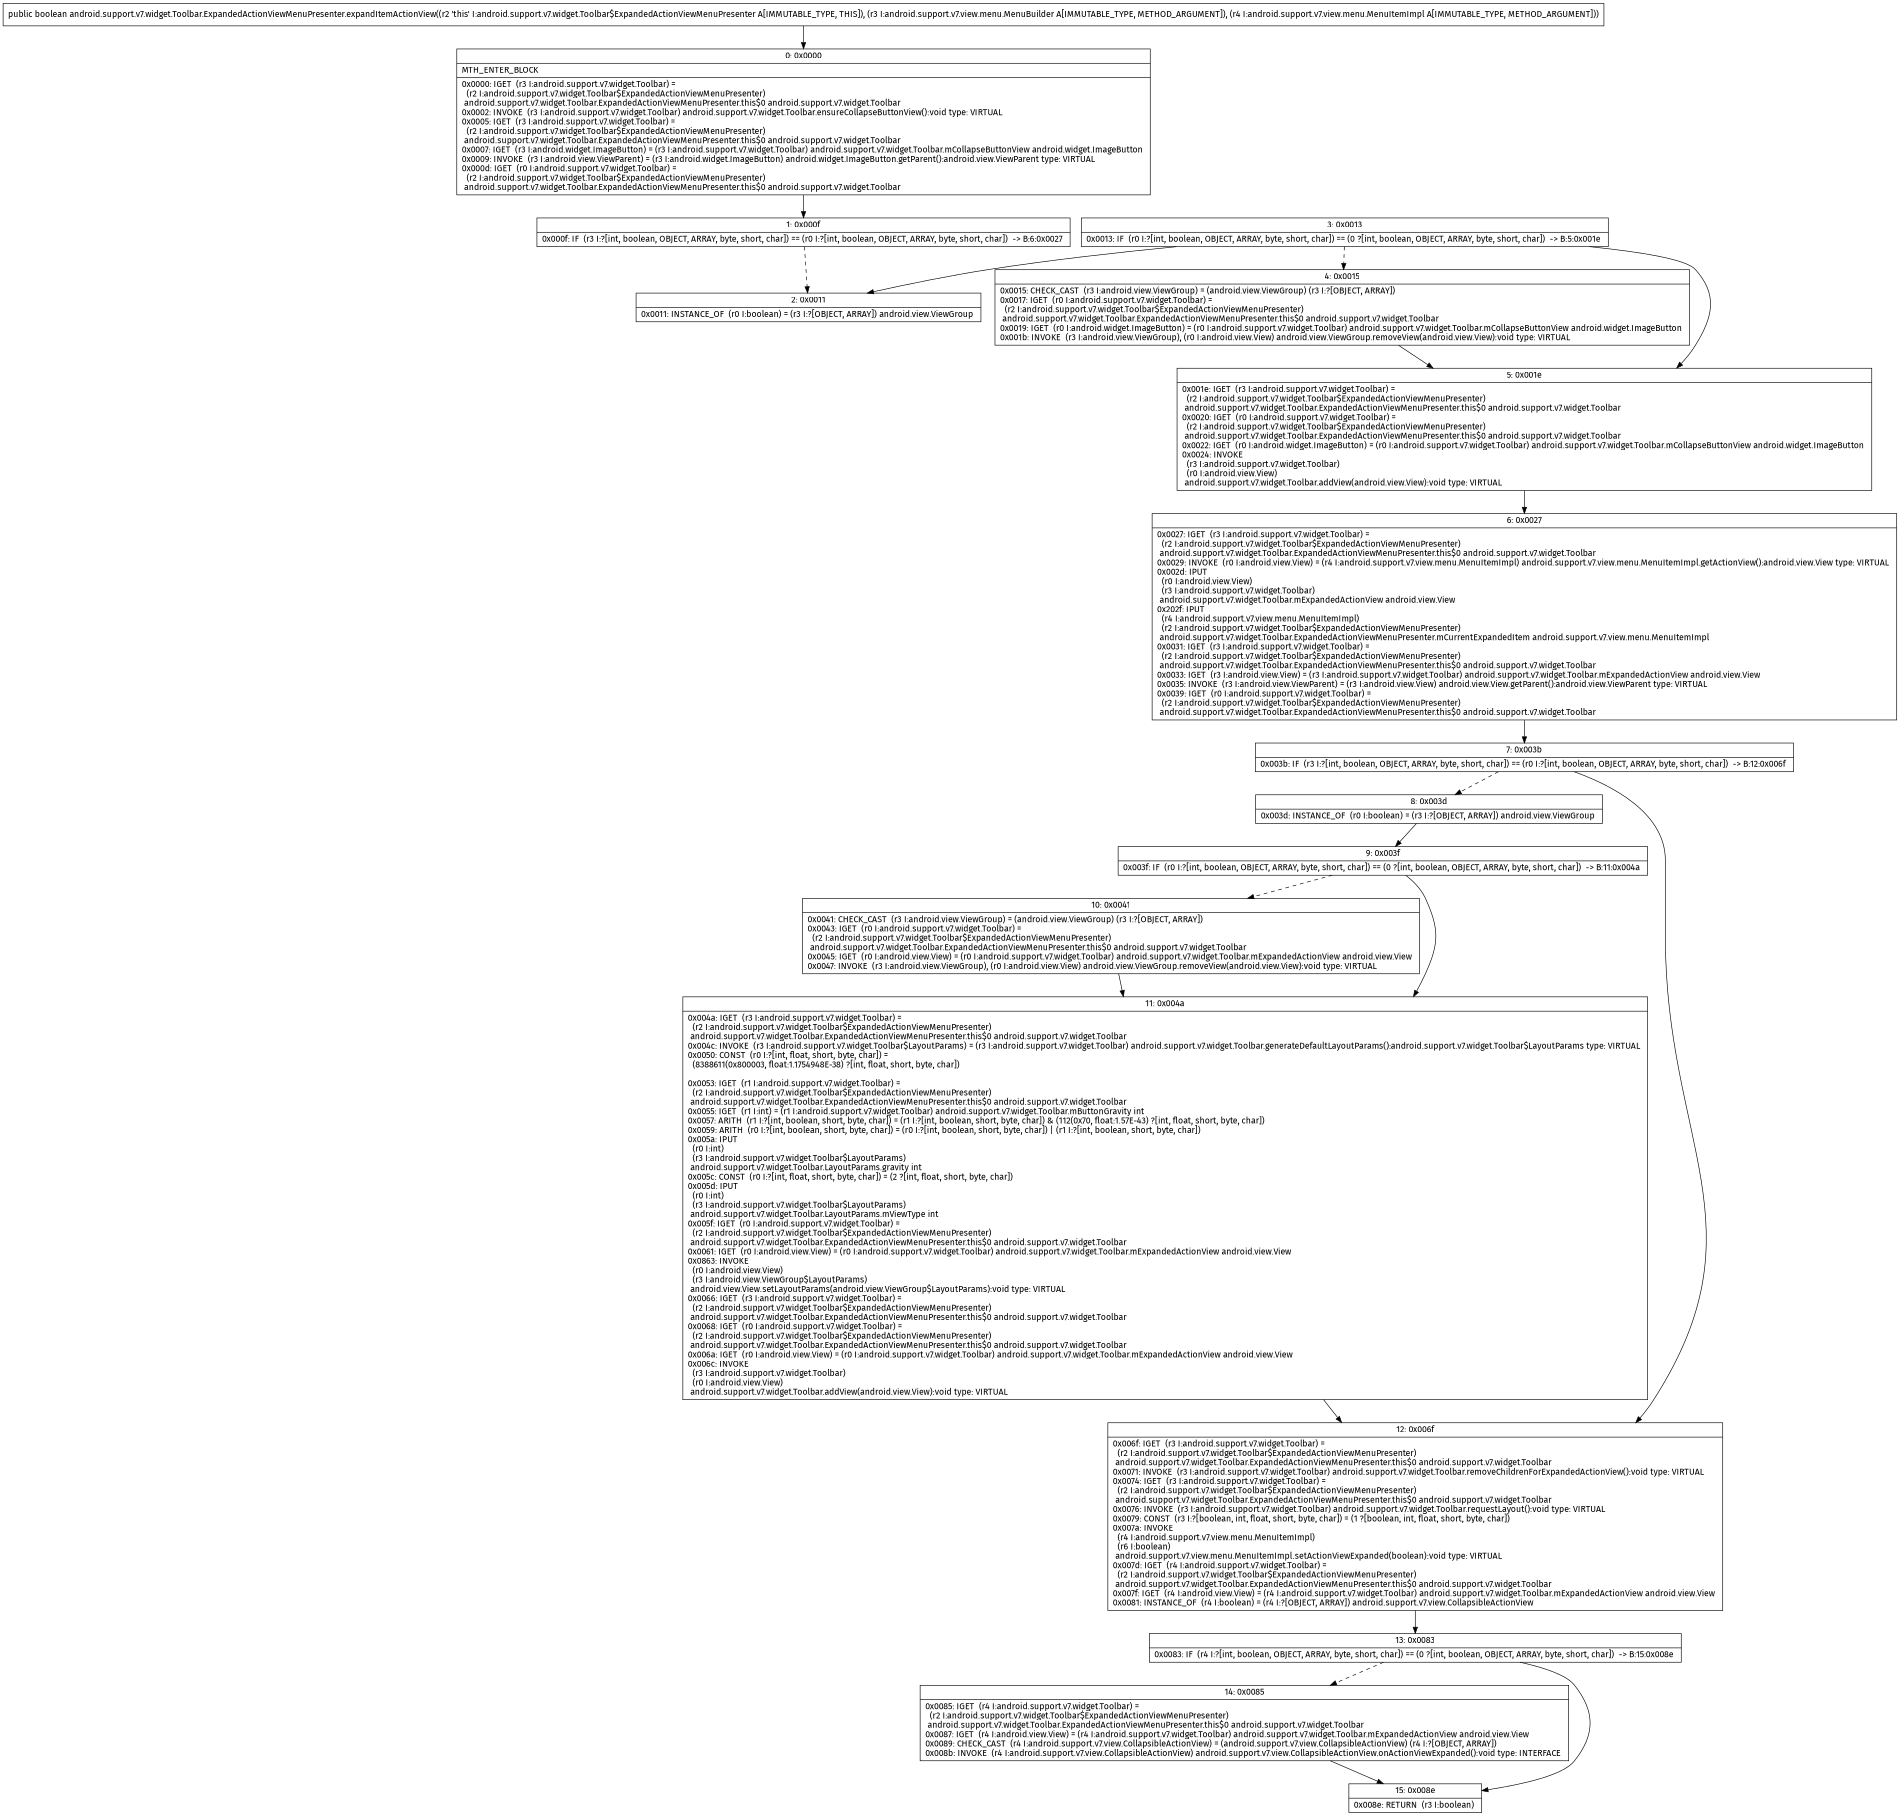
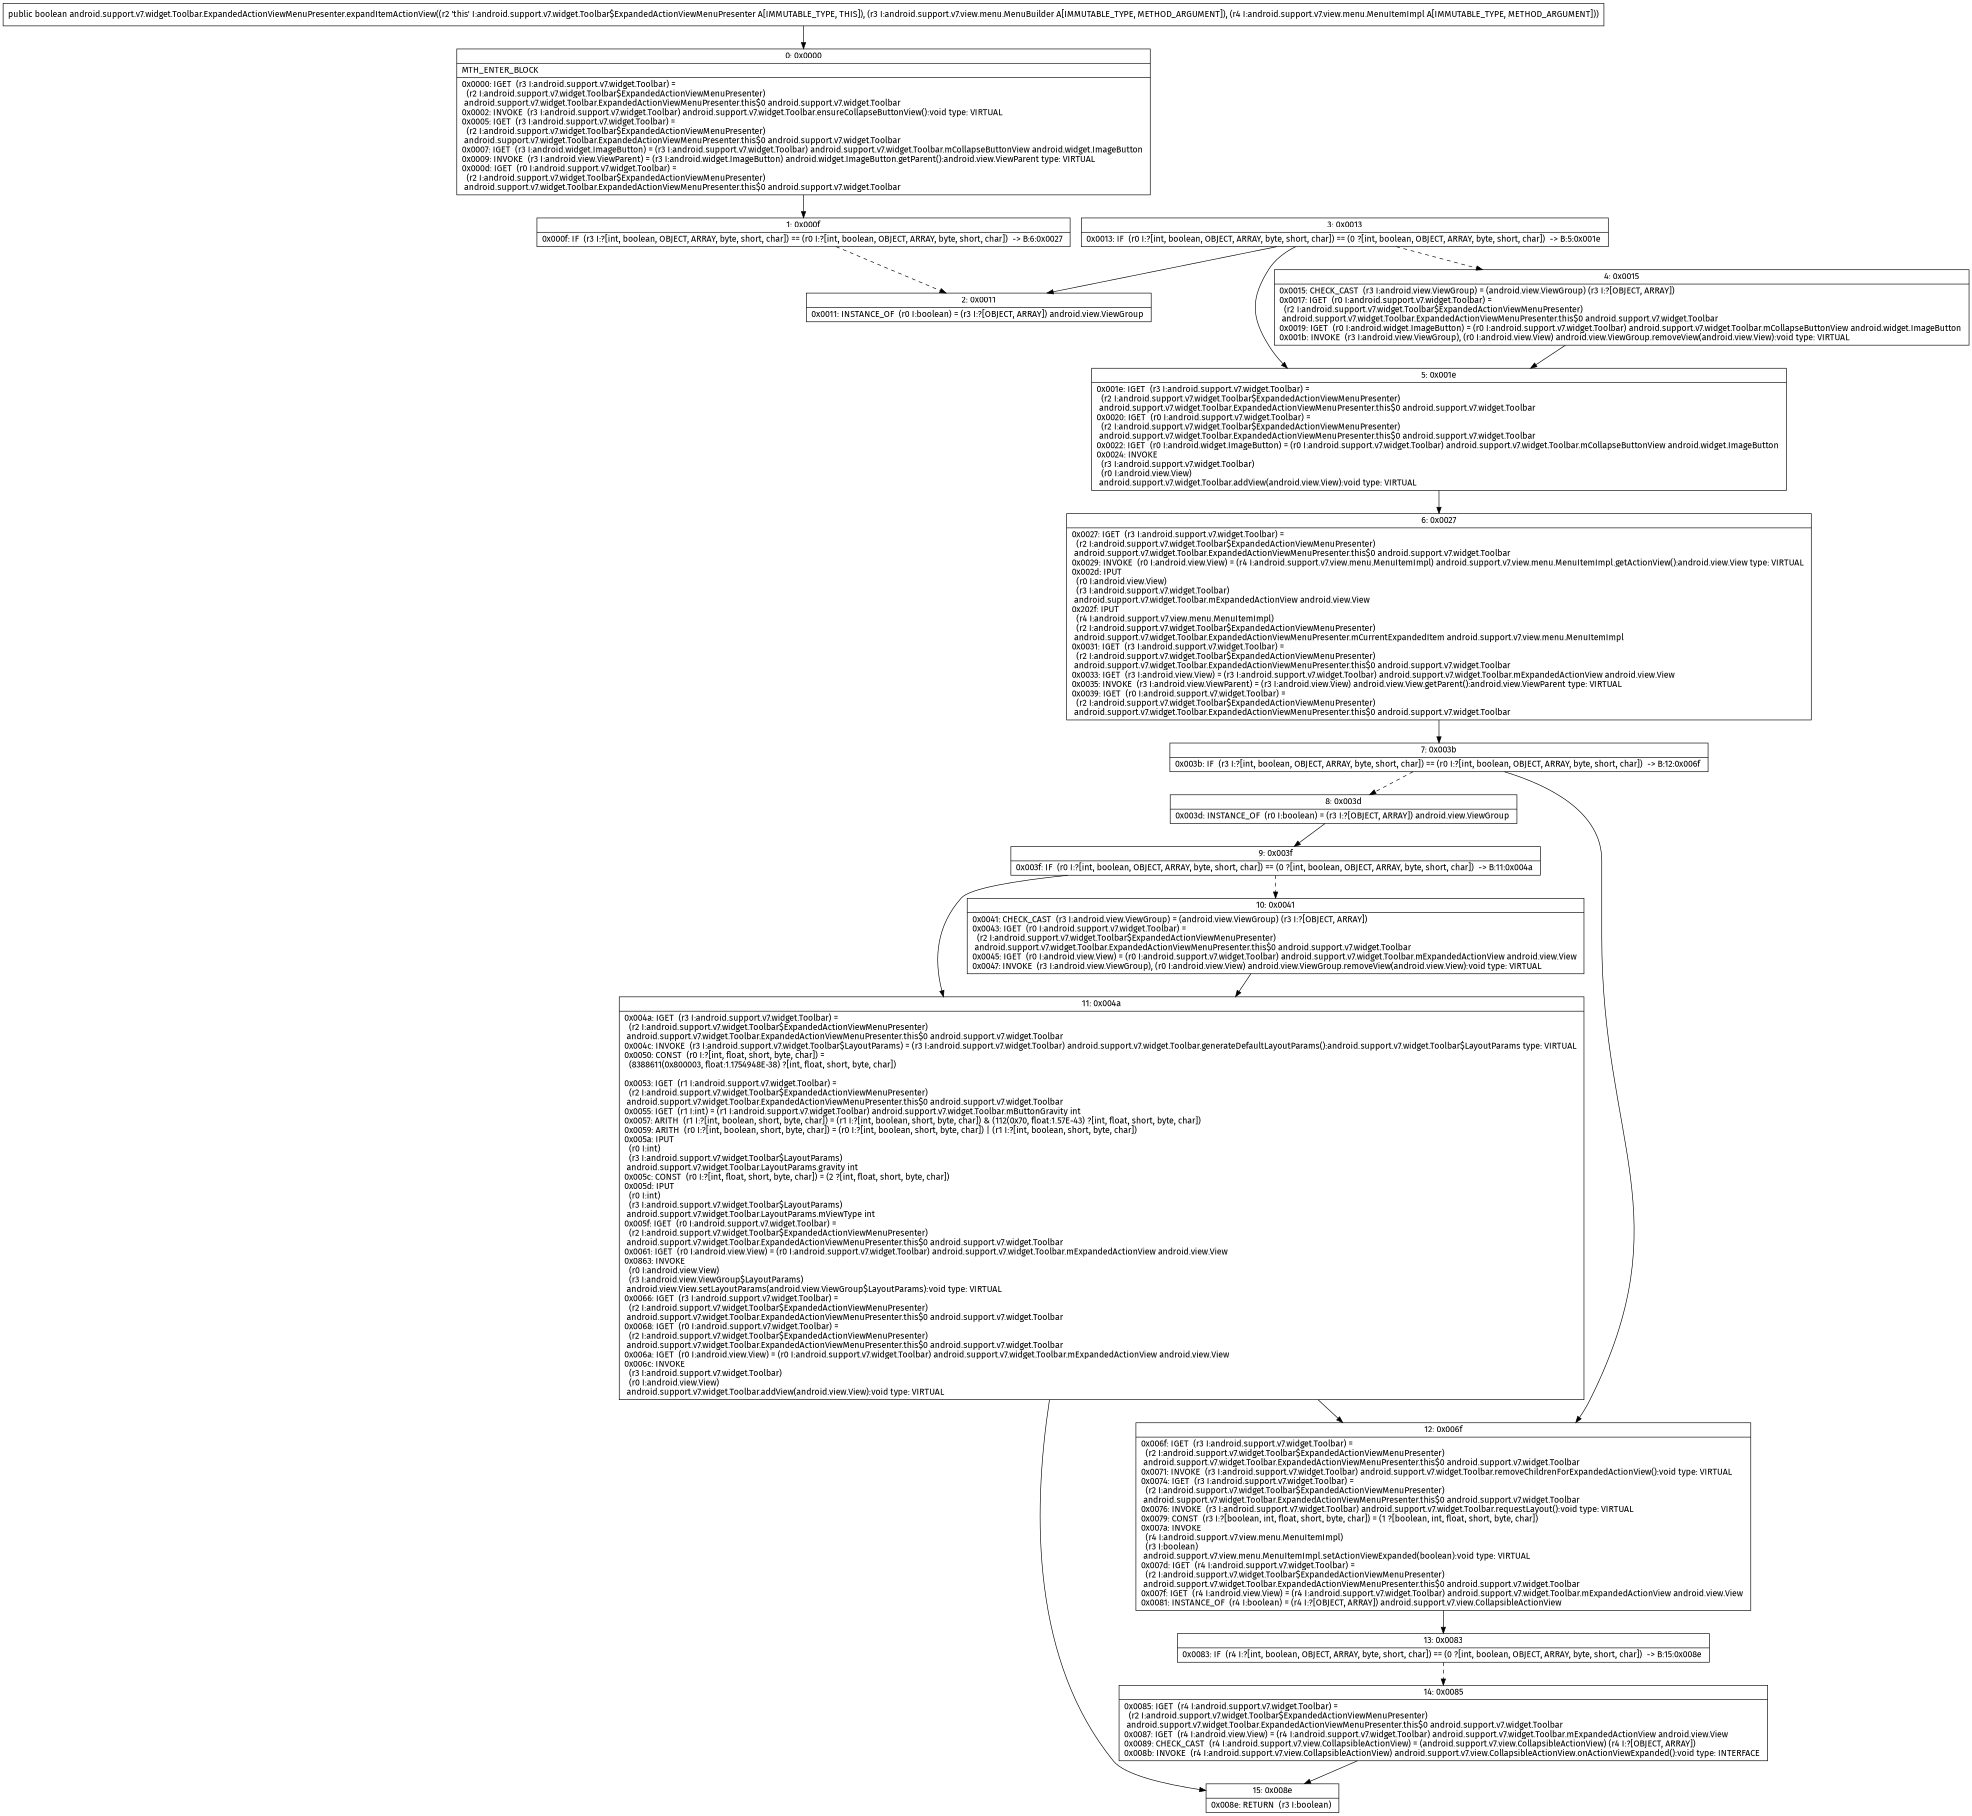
node "12: 0x006f": text "(r6 I:boolean)" -> "(r3 I:boolean)"
edge "13: 0x0083" -> "15: 0x008e": now "11: 0x004a" -> "15: 0x008e"
